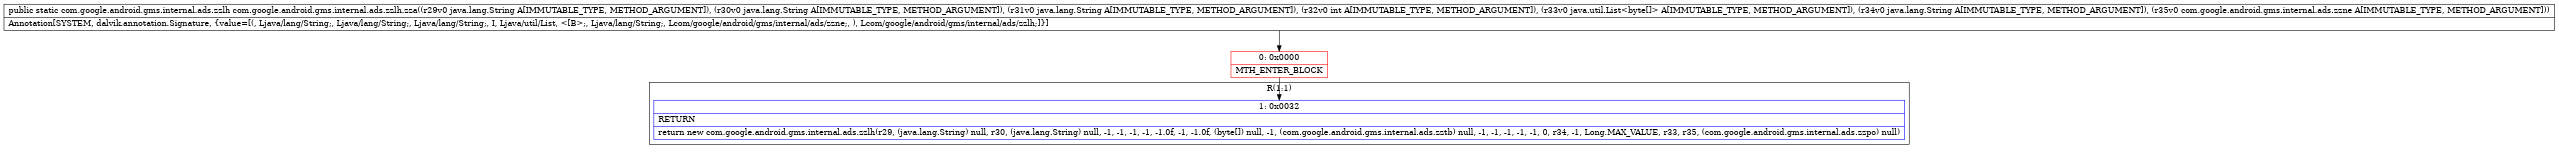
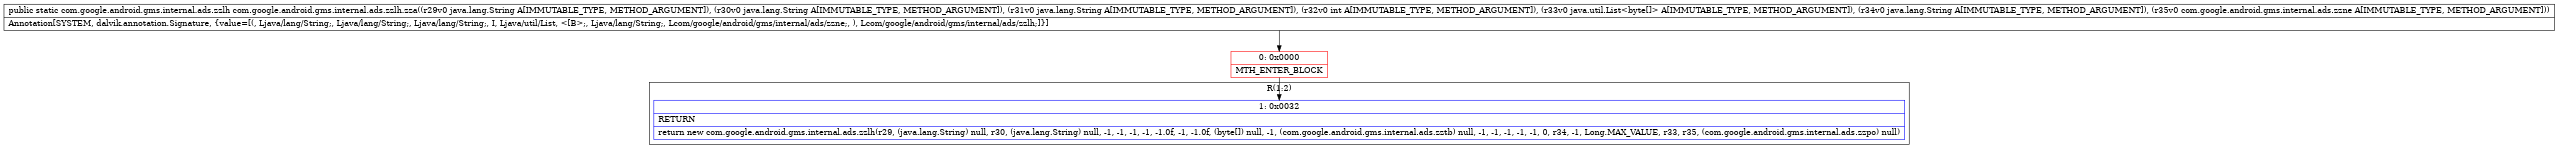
cluster "R(1:1)": label "R(1:1)" -> "R(1:2)"
